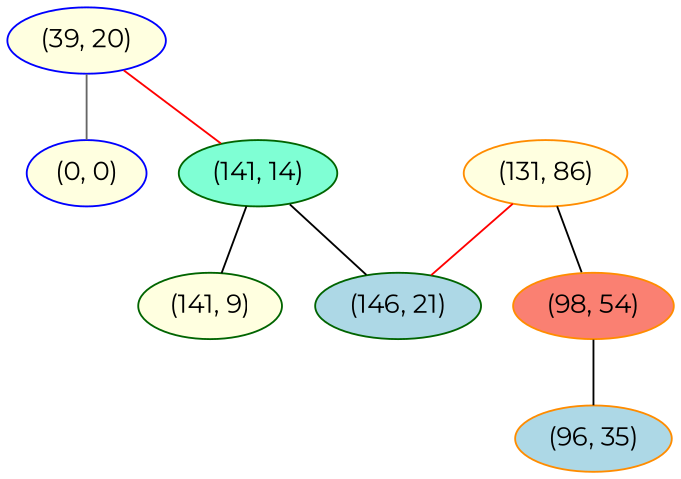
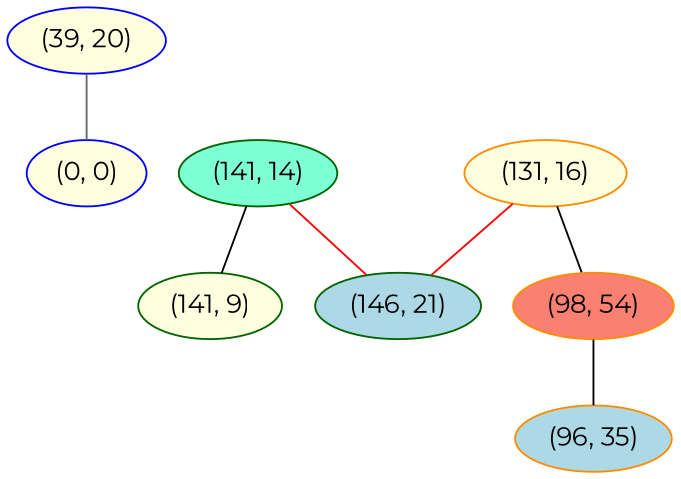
edge "(39, 20)" -- "(141, 14)": removed
node "(131, 86)": label "(131, 86)" -> "(131, 16)"
edge "(141, 14)" -- "(146, 21)": color black -> red
